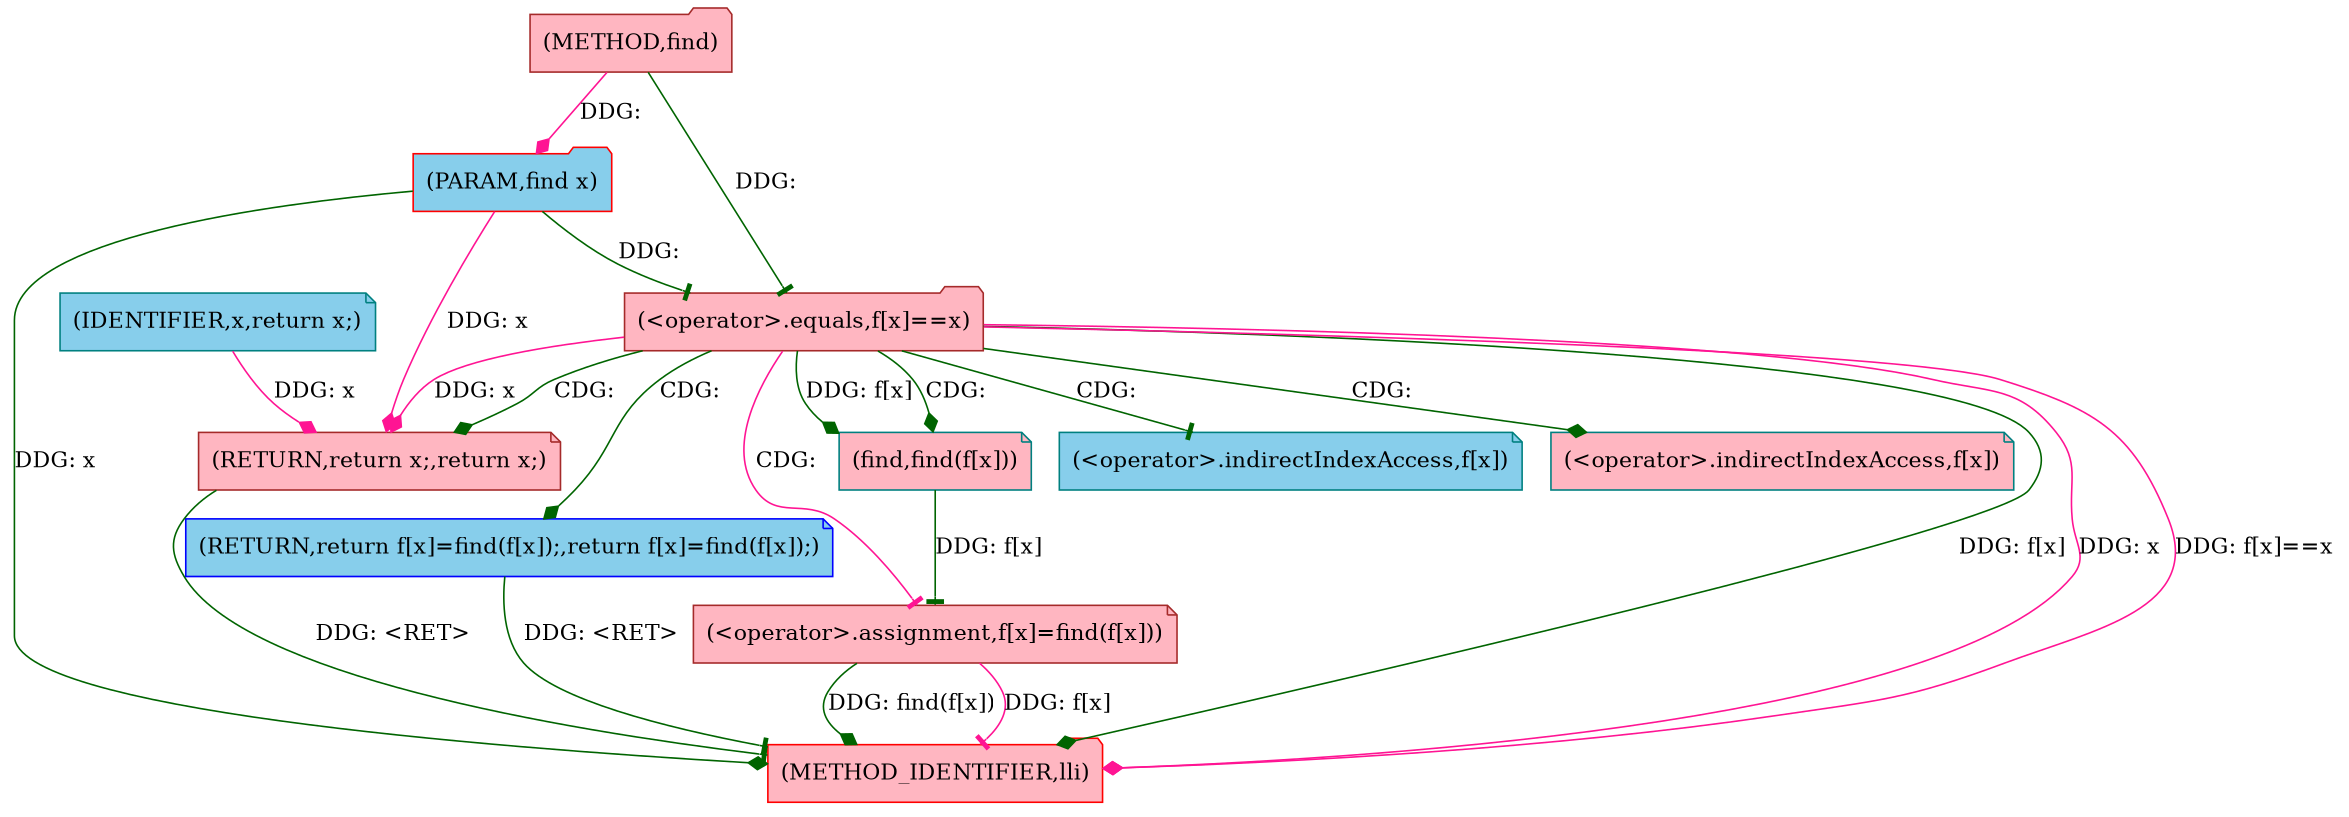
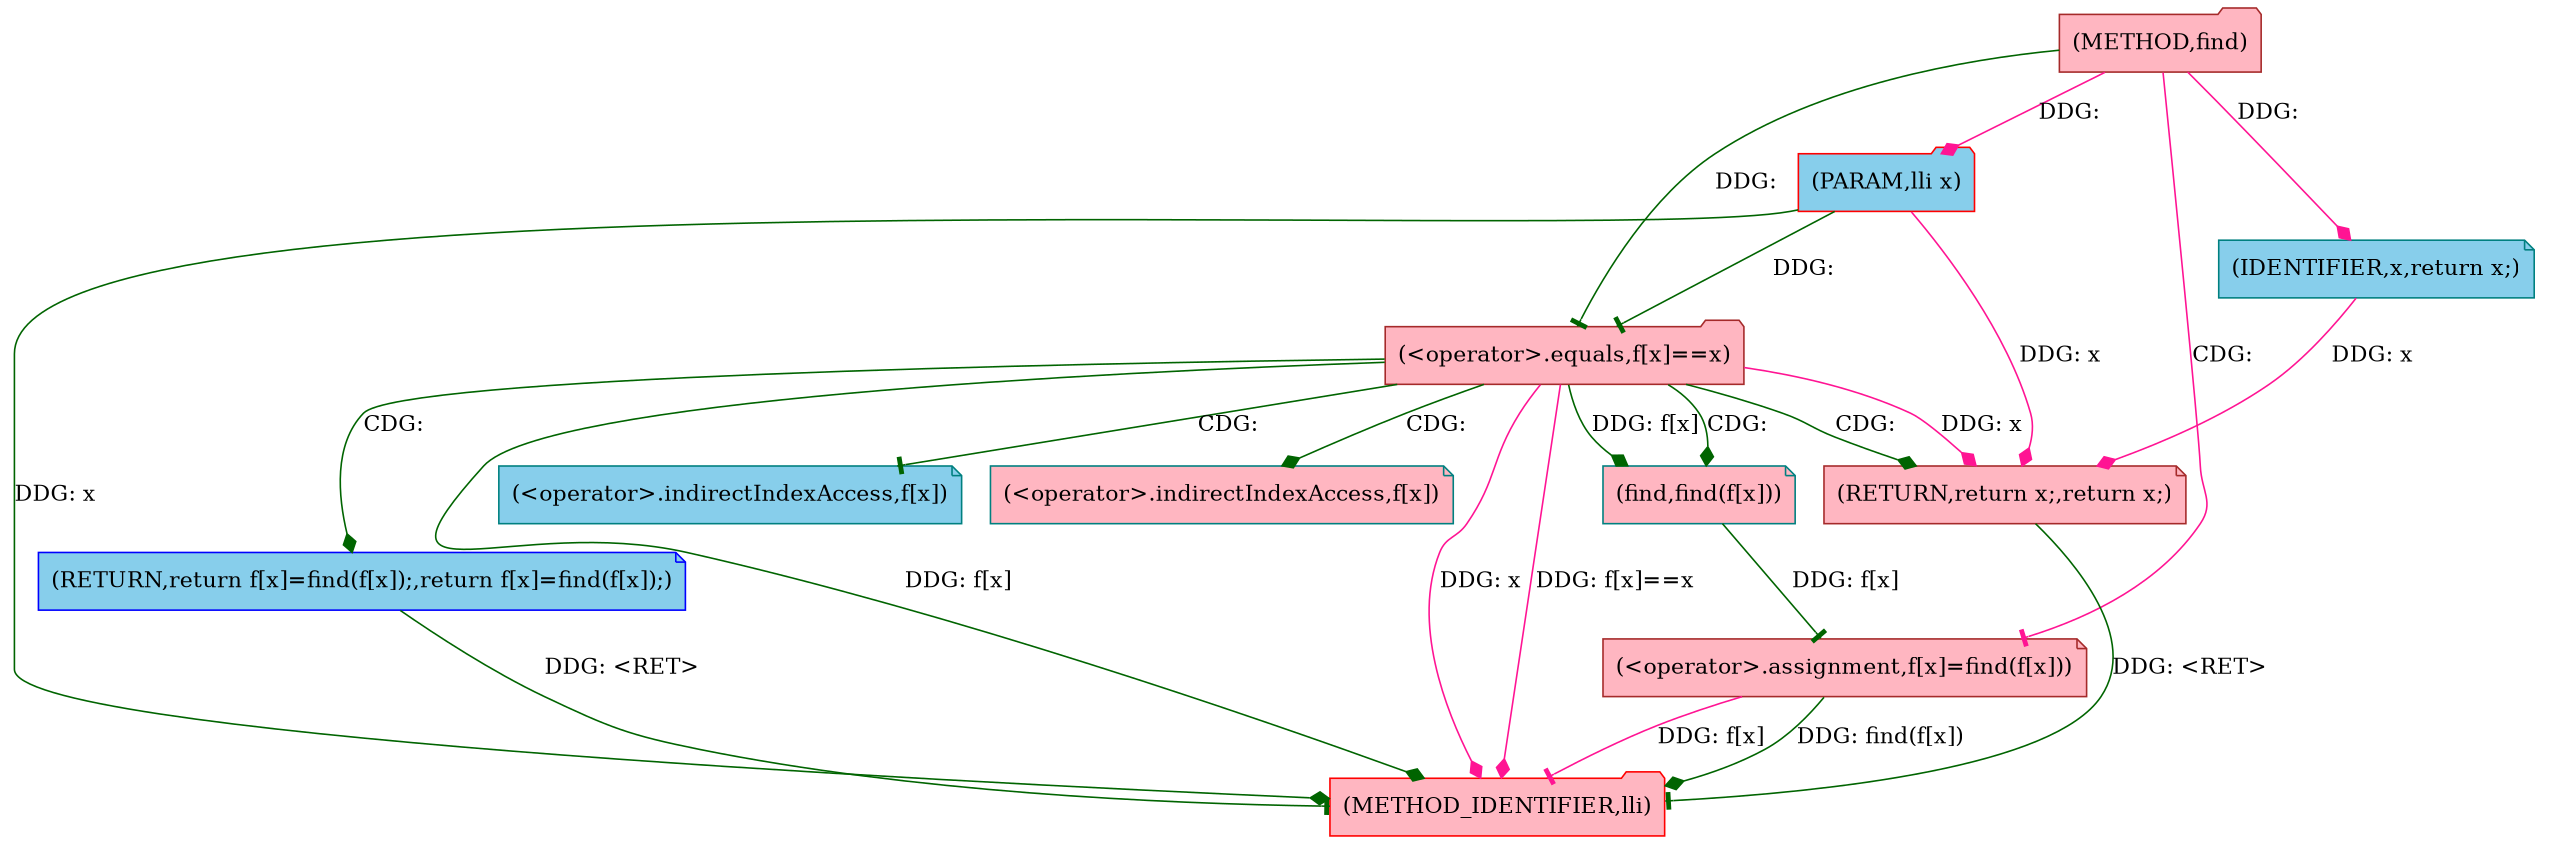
edge "(METHOD,find)" -> "(IDENTIFIER,x,return x;)": added, label "DDG:"
node "(PARAM,find x)": label "(PARAM,find x)" -> "(PARAM,lli x)"
edge "(<operator>.equals,f[x]==x)" -> "(<operator>.assignment,f[x]=find(f[x]))": now "(METHOD,find)" -> "(<operator>.assignment,f[x]=find(f[x]))"
